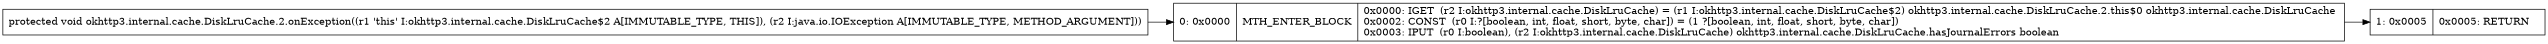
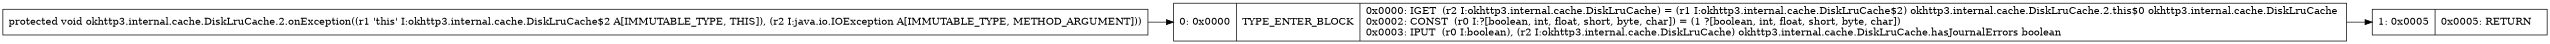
node "0: 0x0000": text "MTH_ENTER_BLOCK" -> "TYPE_ENTER_BLOCK"
